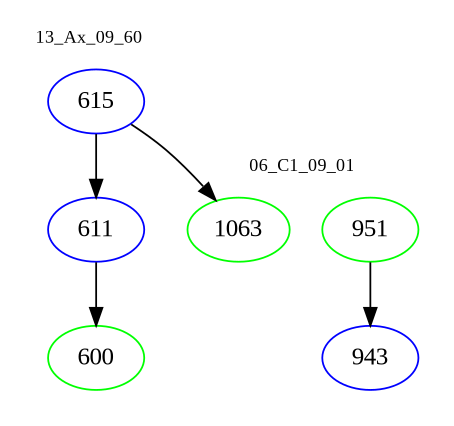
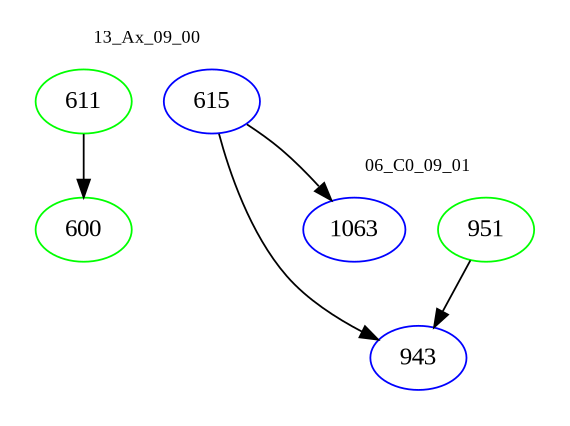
cluster "13_Ax_09_60": label "13_Ax_09_60" -> "13_Ax_09_00"
edge "615" -> "611": now "615" -> "943"
cluster "06_C1_09_01": label "06_C1_09_01" -> "06_C0_09_01"
node "611": color blue -> green
node "1063": color green -> blue
